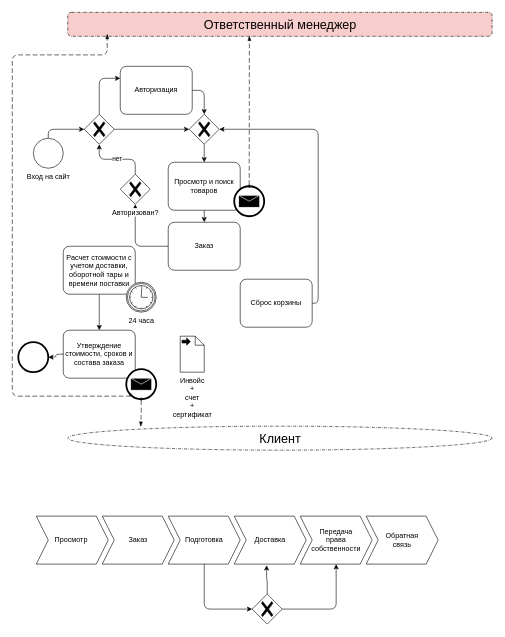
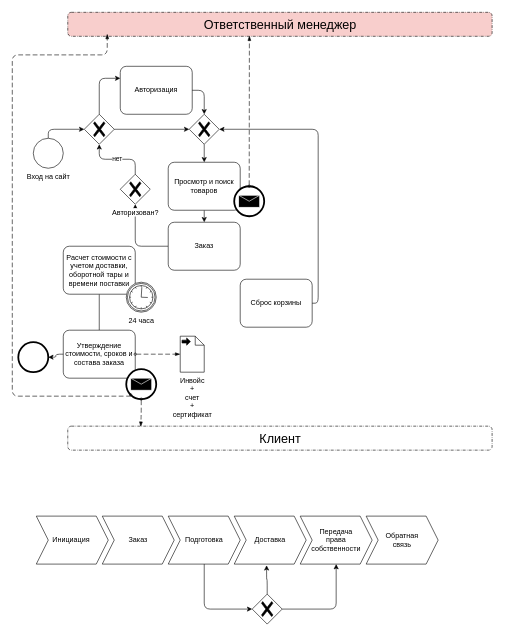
edge "Расчет стоимости с учетом доставки, оборотной тары и времени поставки" -> "Утверждение стоимости, сроков и состава заказа": arrowhead classic -> none
edge "Утверждение стоимости, сроков и состава заказа" -- "Инвойс + счет + сертификат": added
node "Клиент": shape ellipse -> rounded rectangle
node "Просмотр": label "Просмотр" -> "Инициация"
